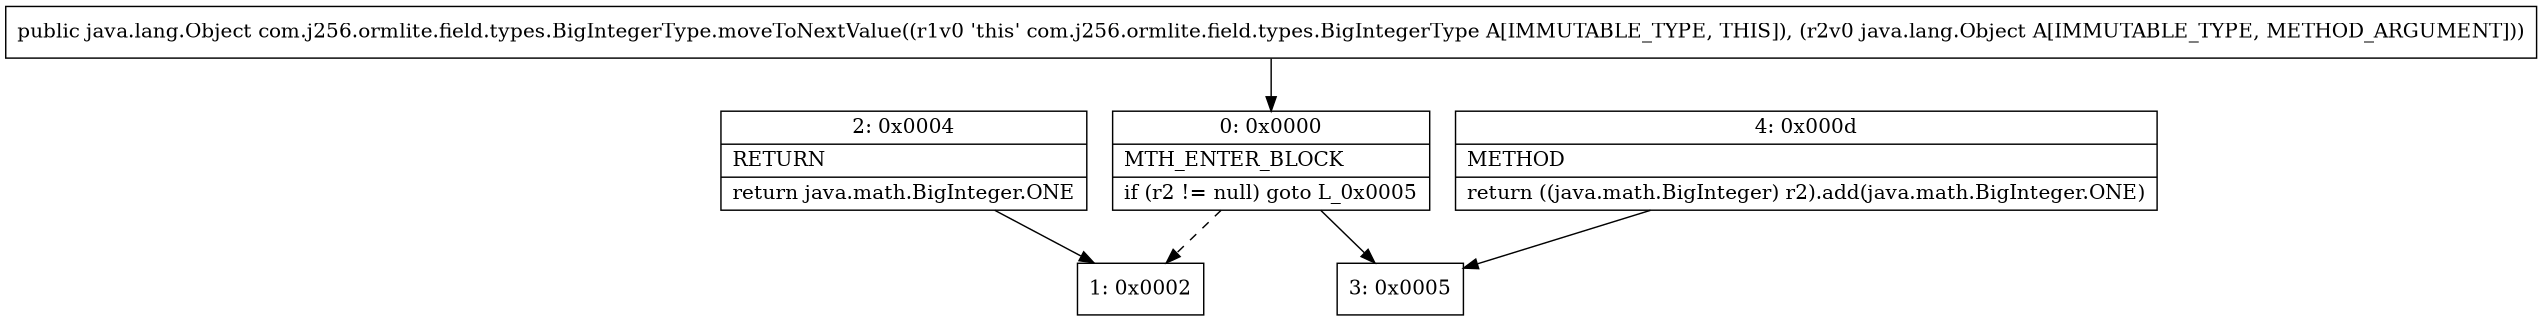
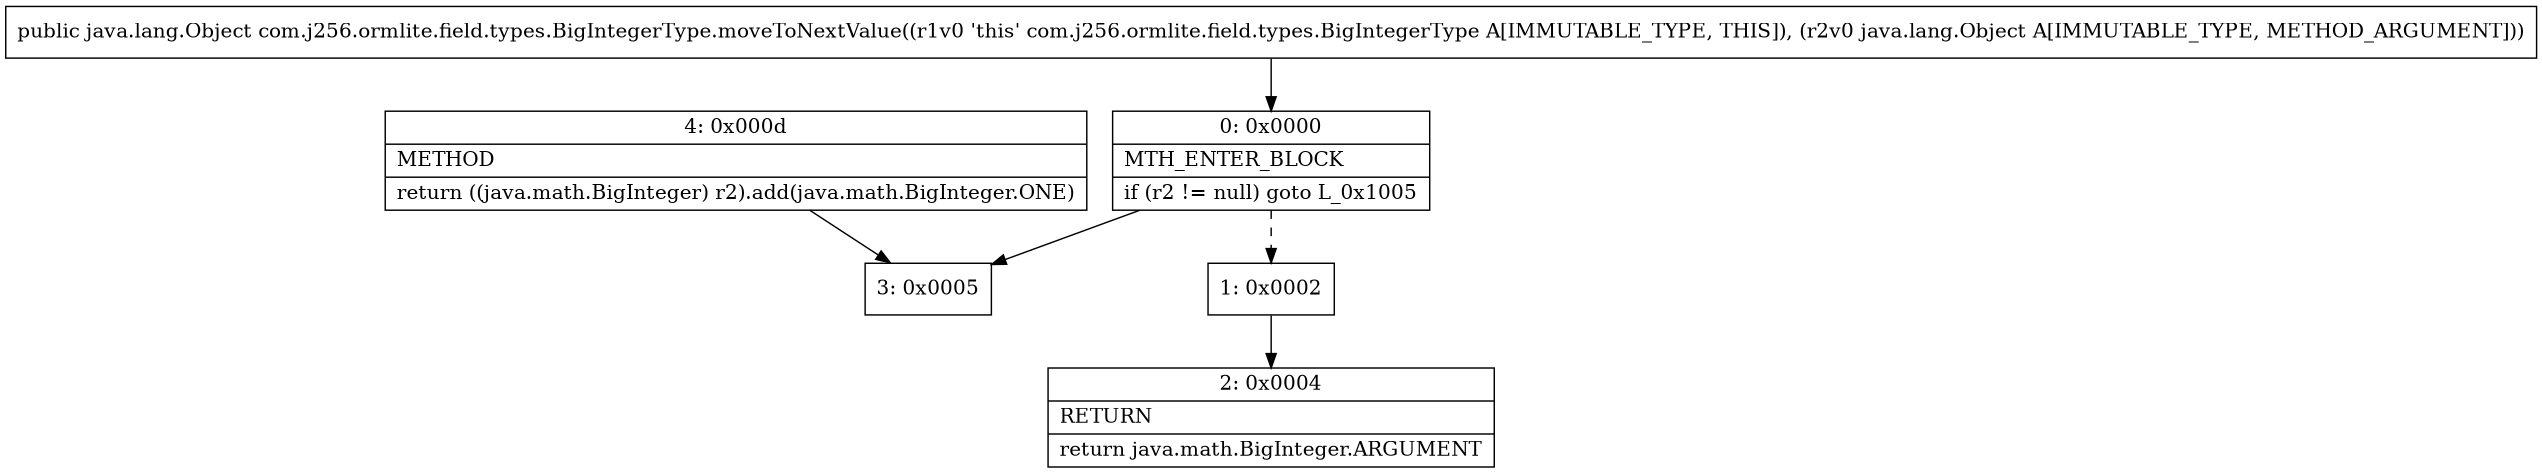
node "2: 0x0004": text "return java.math.BigInteger.ONE" -> "return java.math.BigInteger.ARGUMENT"
node "0: 0x0000": text "if (r2 != null) goto L_0x0005" -> "if (r2 != null) goto L_0x1005"
edge "2: 0x0004" -> "1: 0x0002": reversed
